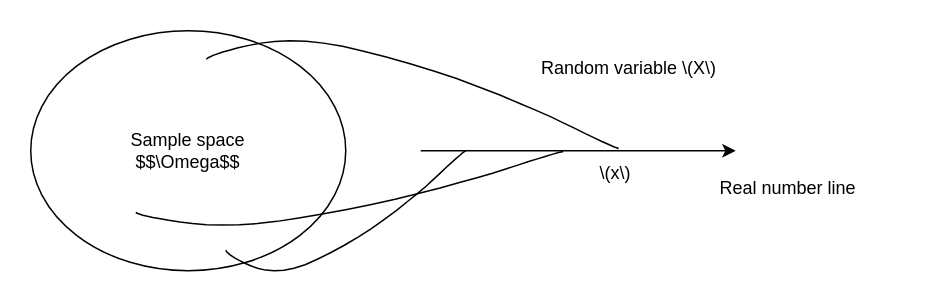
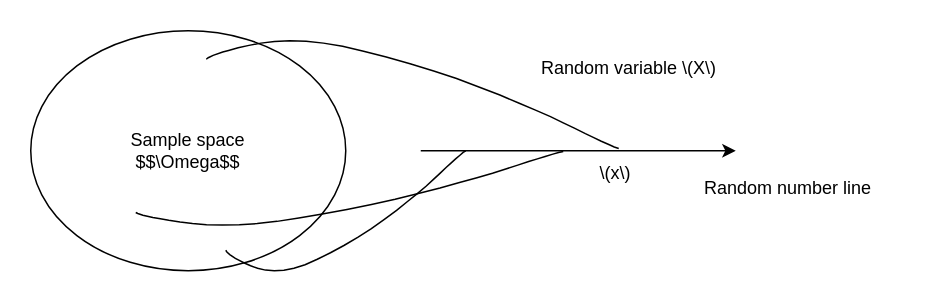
node "Real number line": label "Real number line" -> "Random number line"
